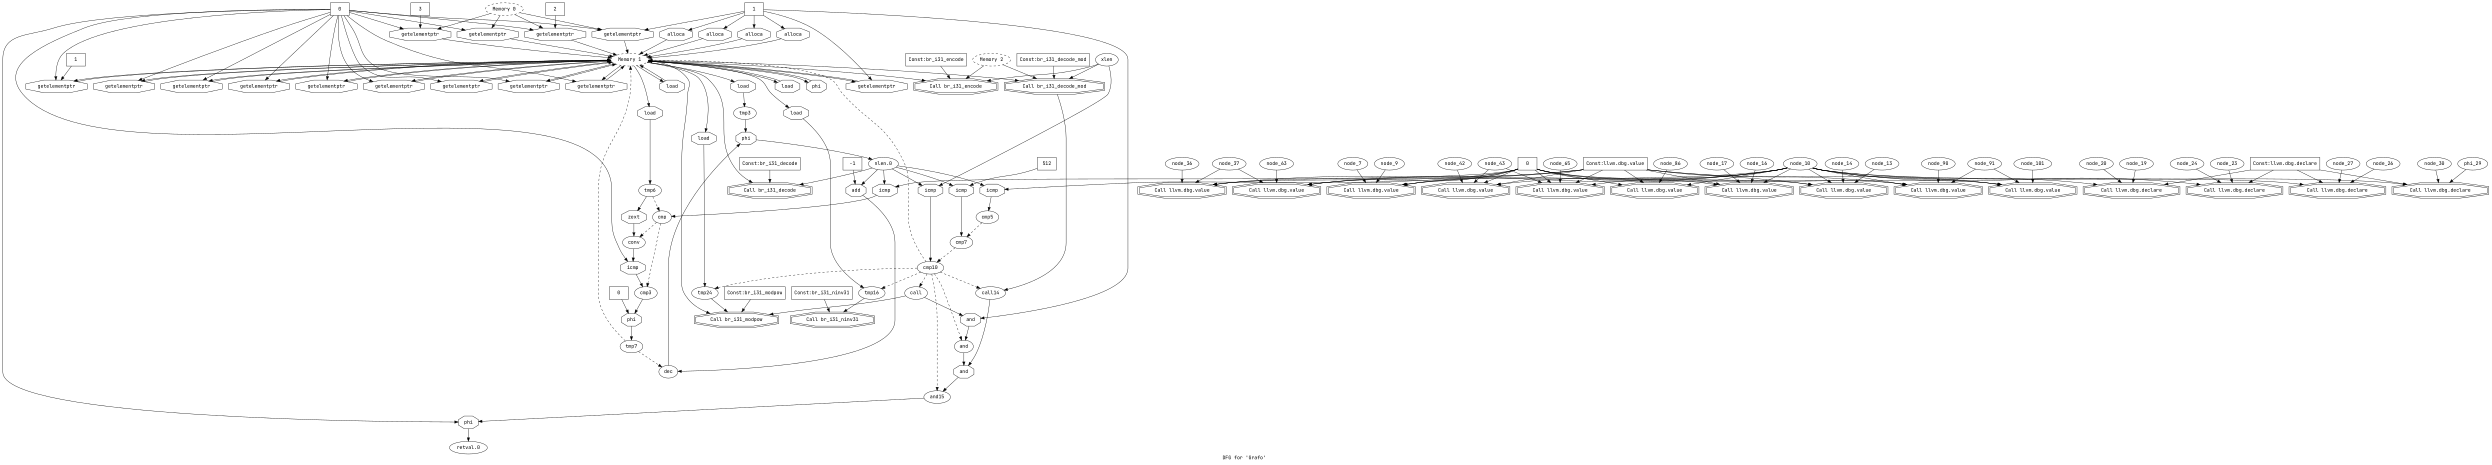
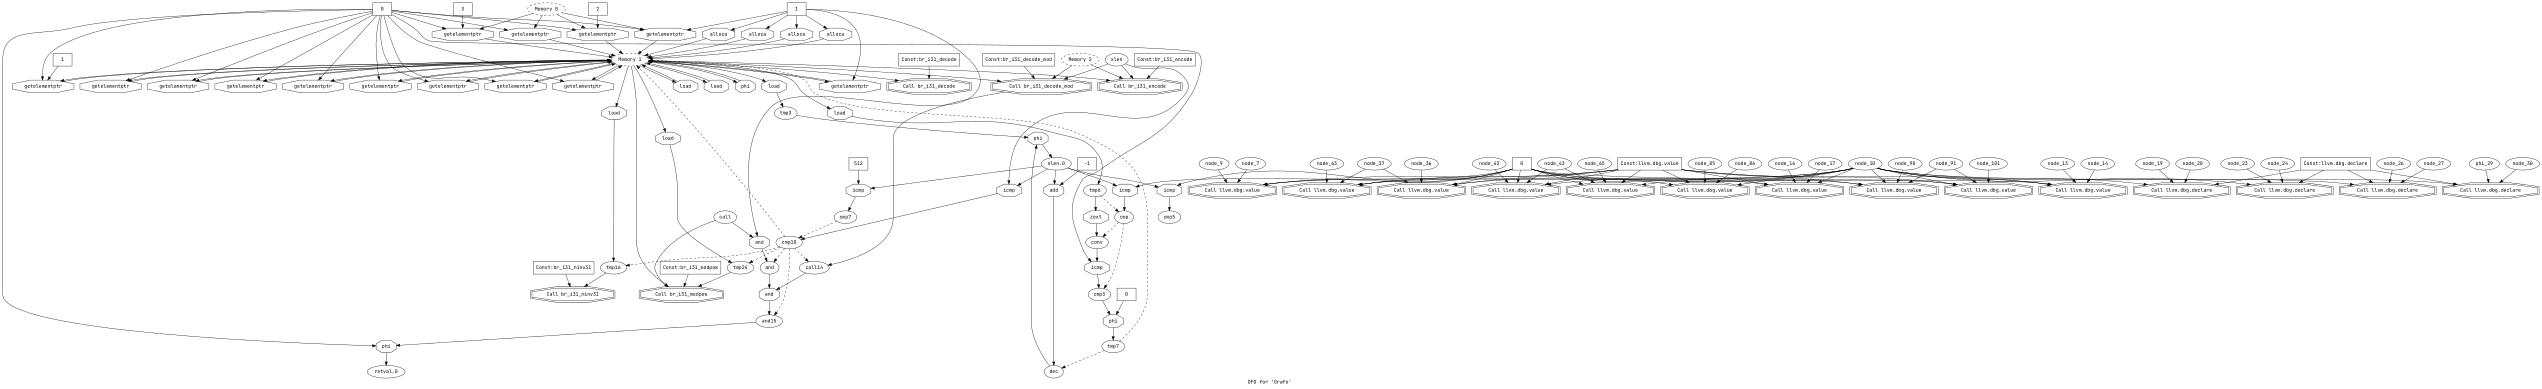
node "node_85": added
edge "nlen.0" -> "Call br_i31_decode": removed
edge "cmp5" -> "cmp7": removed
edge "cmp10" -> "call": removed
